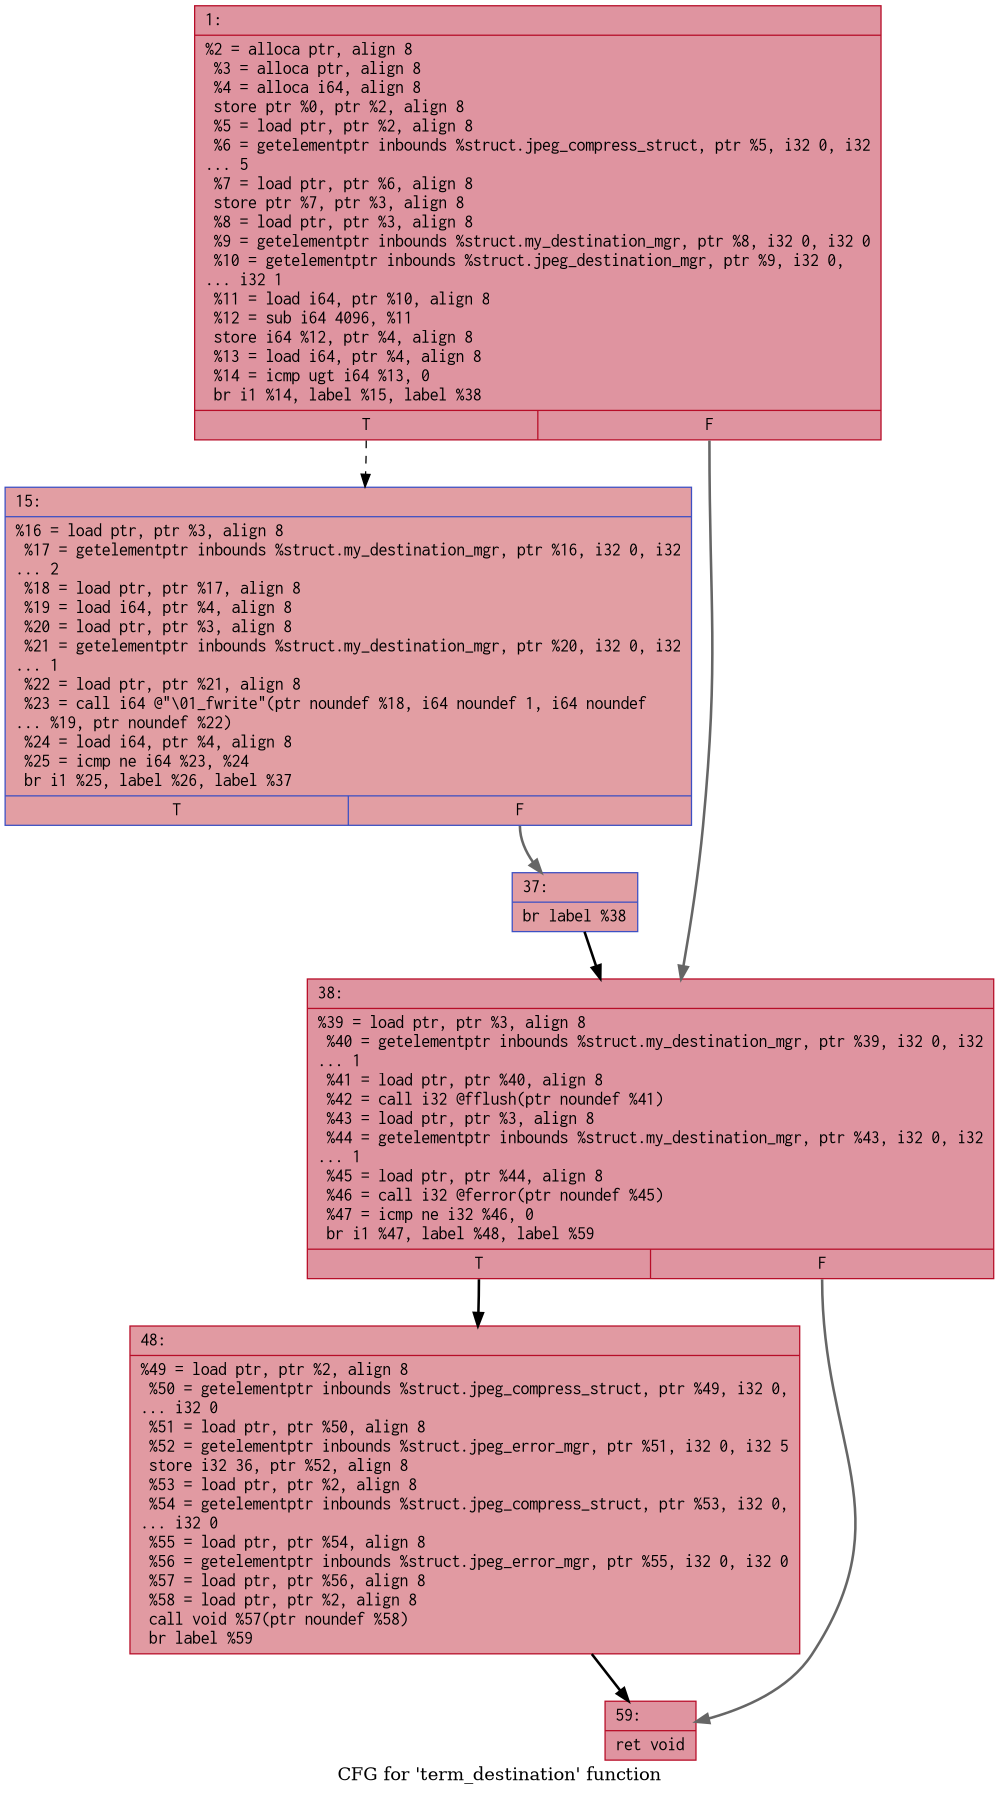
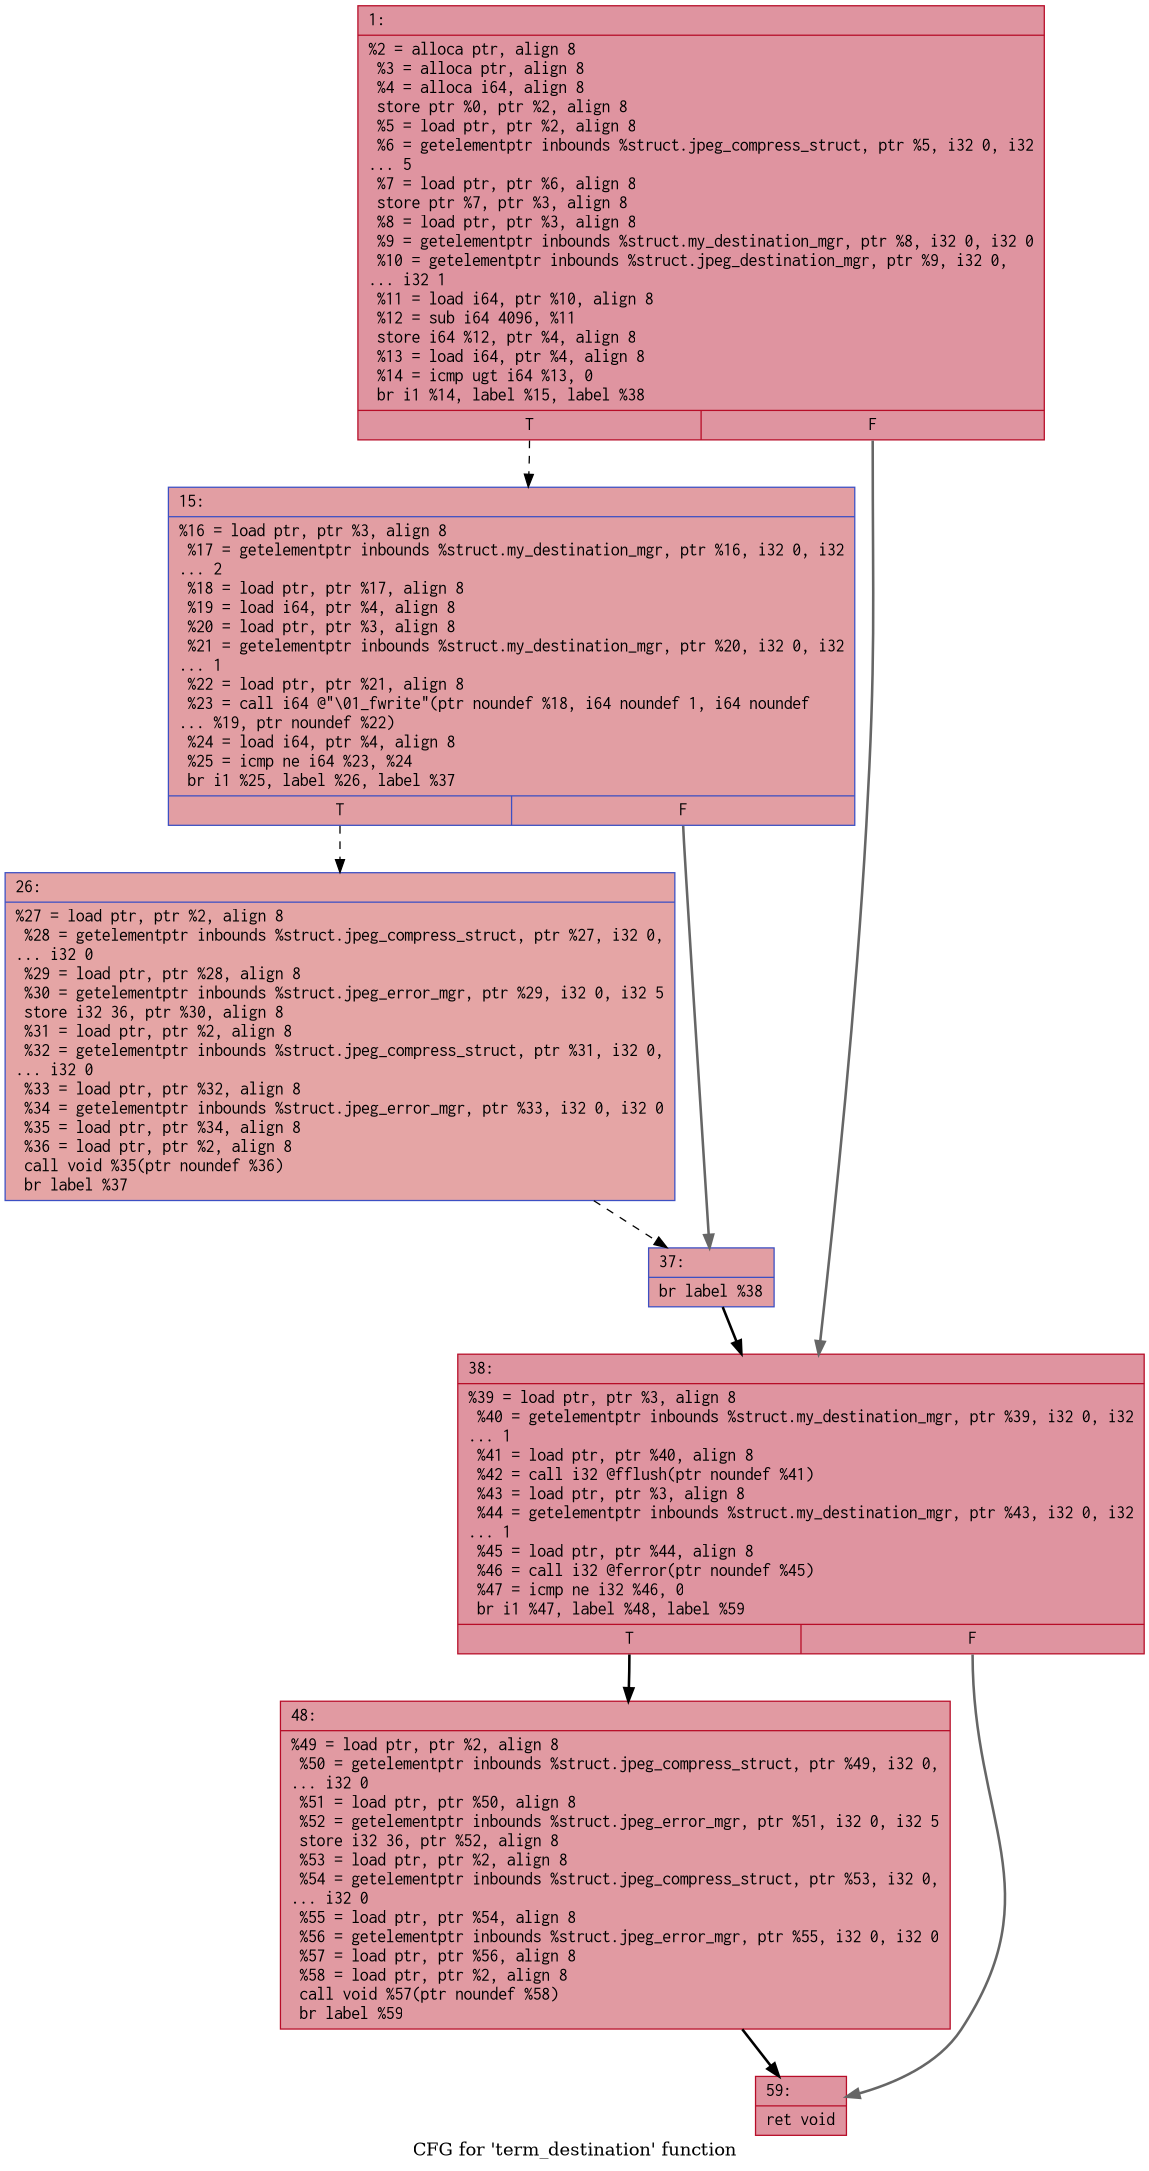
node "26:": added
